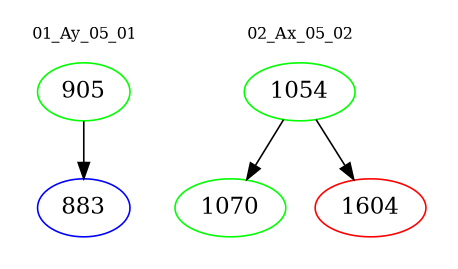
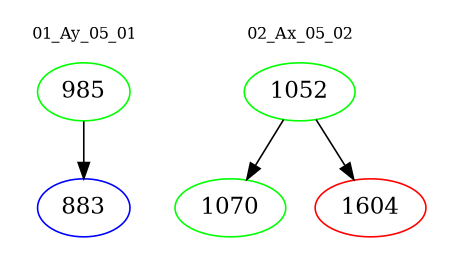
node "905": label "905" -> "985"
node "1054": label "1054" -> "1052"
